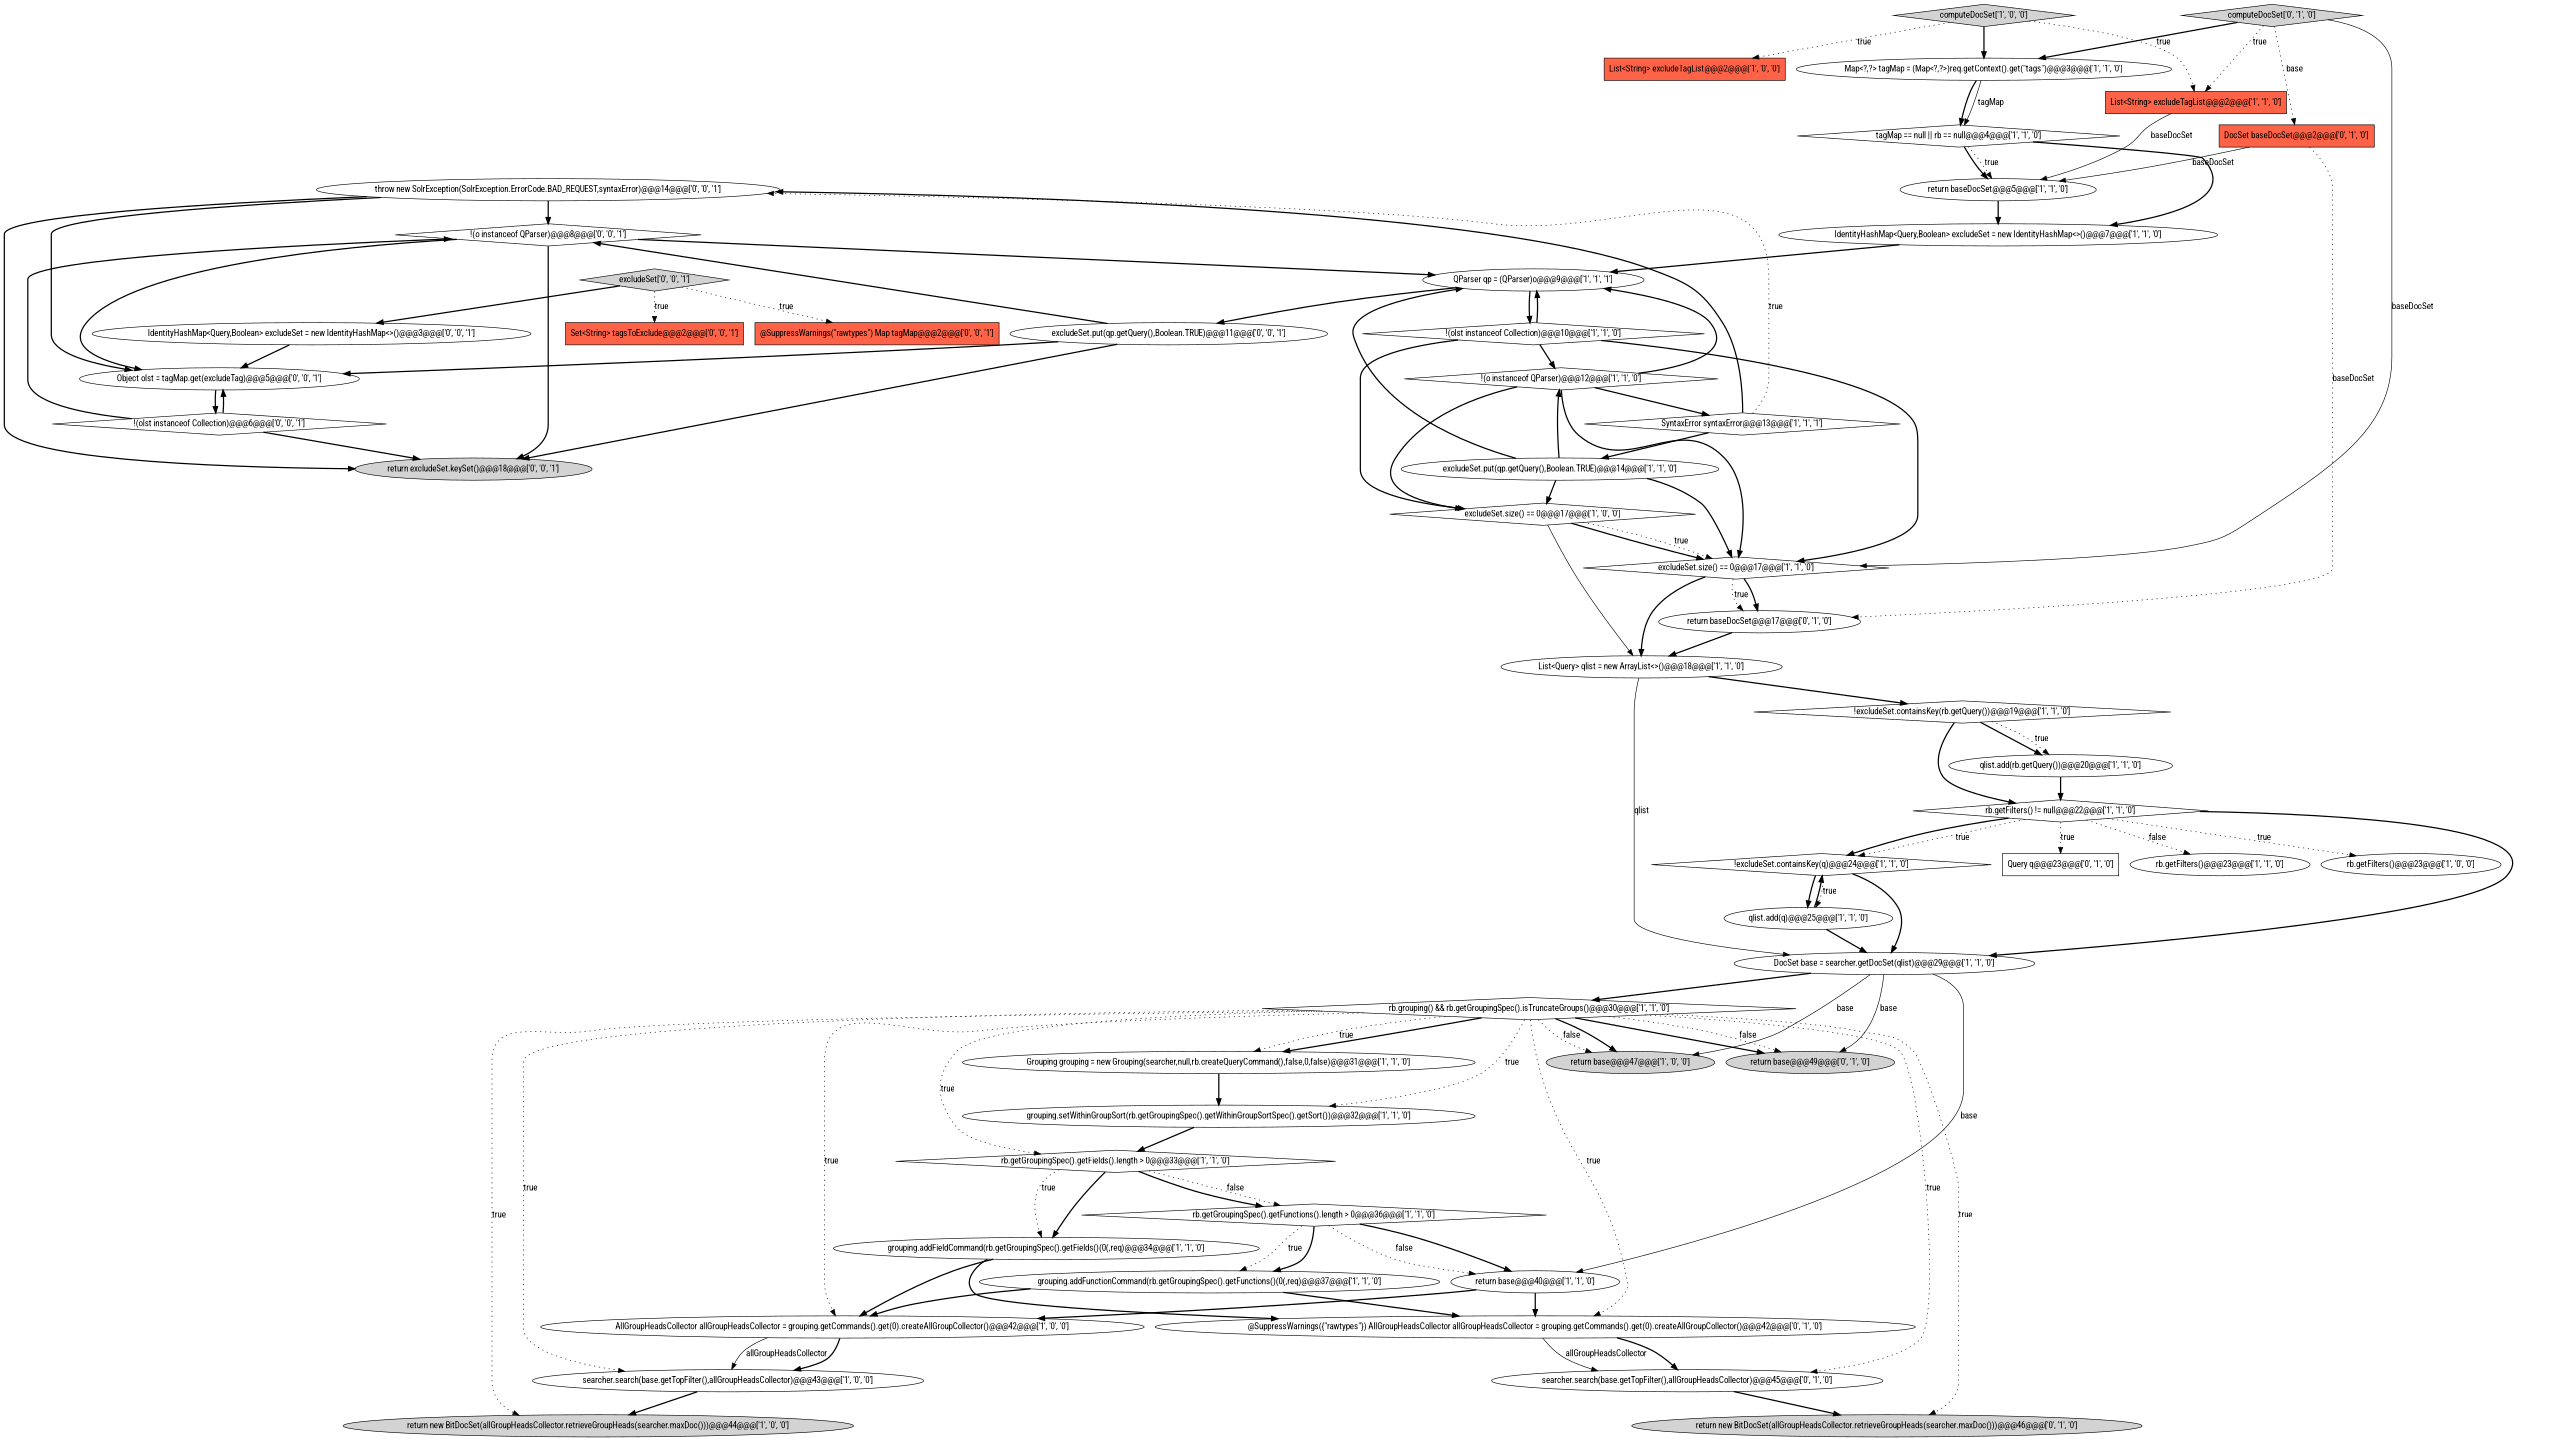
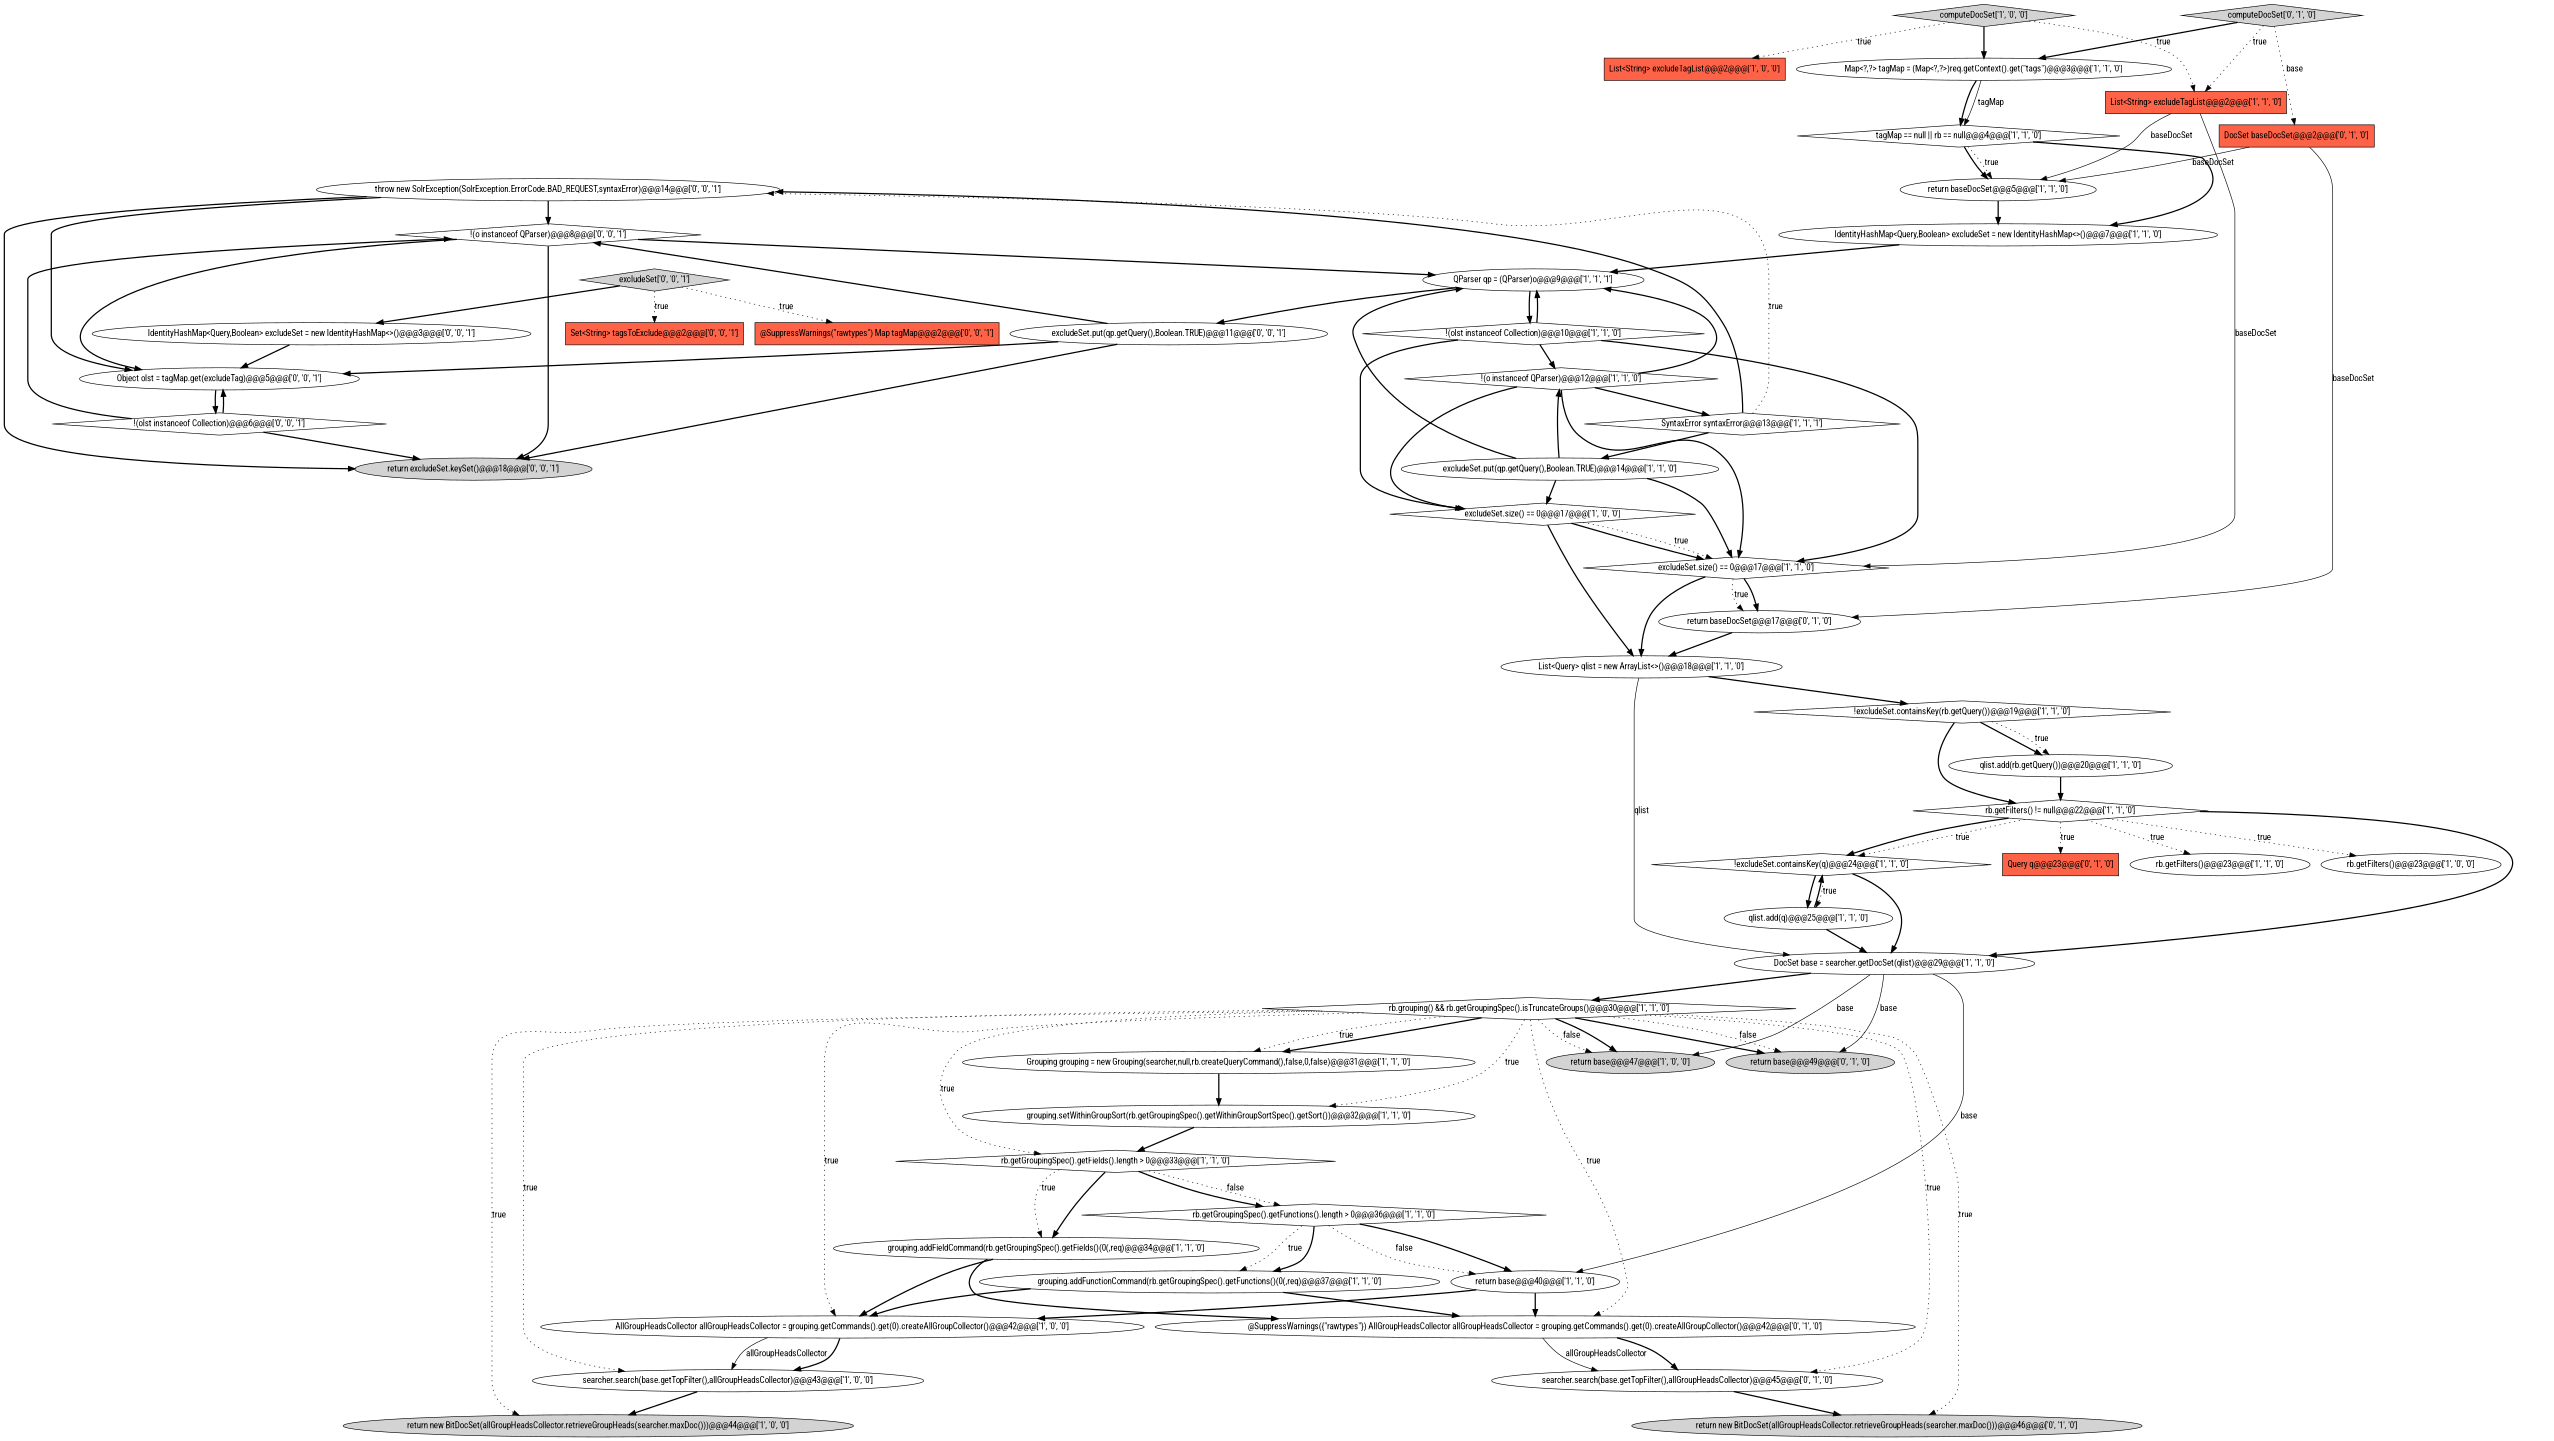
edge "computeDocSet['0', '1', '0']" -> "excludeSet.size() == 0@@@17@@@['1', '1', '0']": now "List<String> excludeTagList@@@2@@@['1', '1', '0']" -> "excludeSet.size() == 0@@@17@@@['1', '1', '0']"
edge "DocSet baseDocSet@@@2@@@['0', '1', '0']" -> "return baseDocSet@@@17@@@['0', '1', '0']": style dotted -> solid
edge "excludeSet.size() == 0@@@17@@@['1', '0', '0']" -> "List<Query> qlist = new ArrayList<>()@@@18@@@['1', '1', '0']": style solid -> bold
edge "rb.getFilters() != null@@@22@@@['1', '1', '0']" -> "rb.getFilters()@@@23@@@['1', '1', '0']": label "false" -> "true"
node "Query q@@@23@@@['0', '1', '0']": fillcolor white -> tomato
